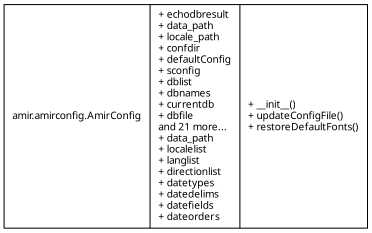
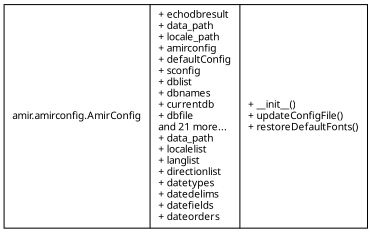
node "amir.amirconfig.AmirConfig": text "+ confdir" -> "+ amirconfig"
